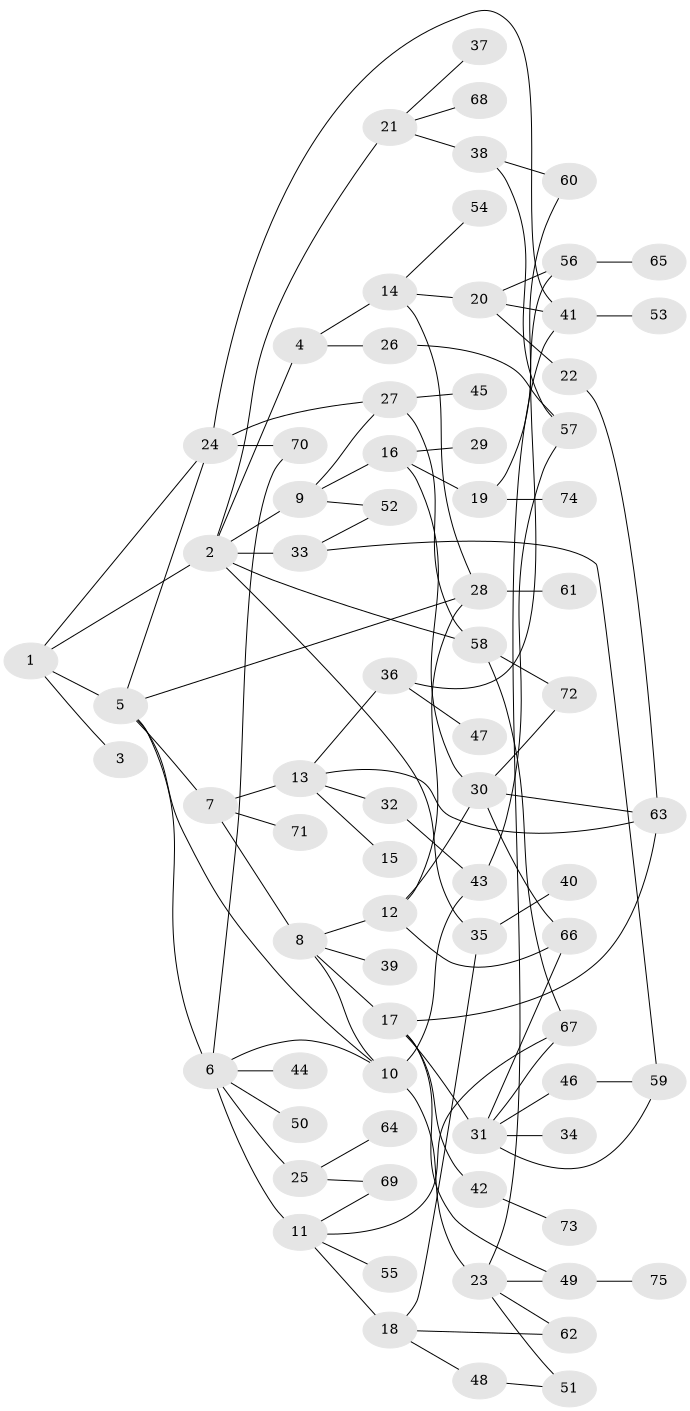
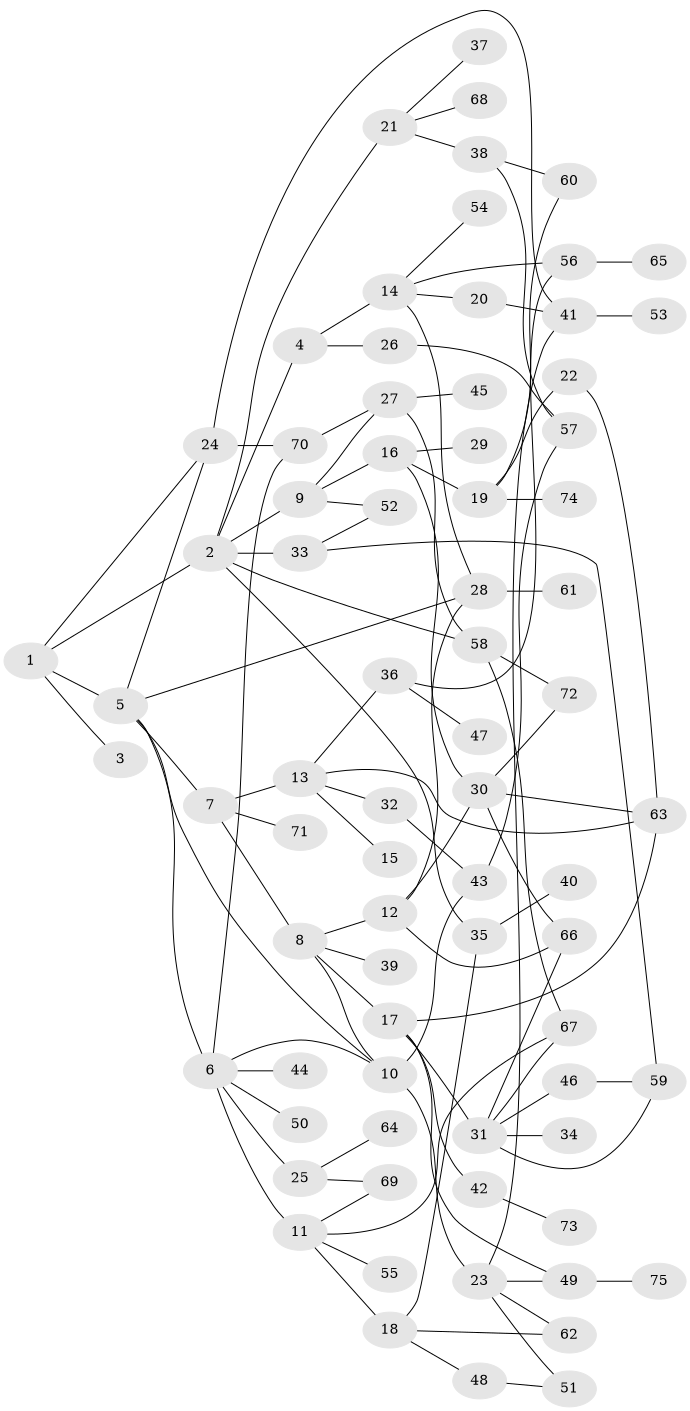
edge "56" -- "20": now "56" -- "14"
edge "20" -- "22": now "19" -- "22"
edge "27" -- "24": now "27" -- "70"
